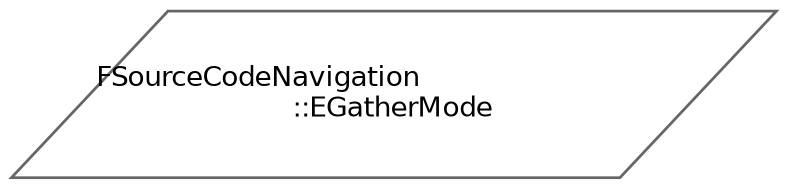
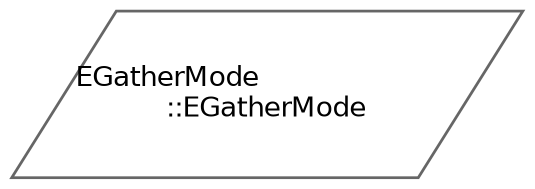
node "FSourceCodeNavigation ::EGatherMode": label "FSourceCodeNavigation ::EGatherMode" -> "EGatherMode ::EGatherMode"
